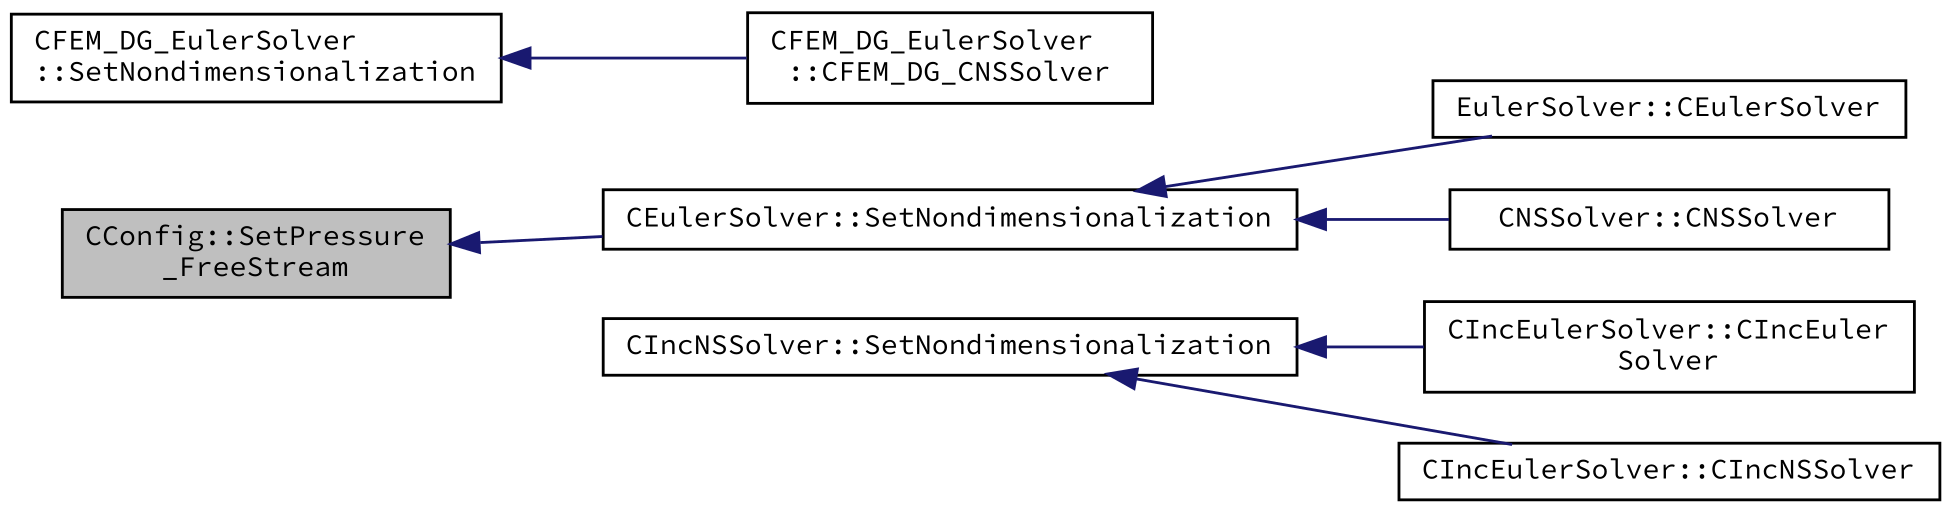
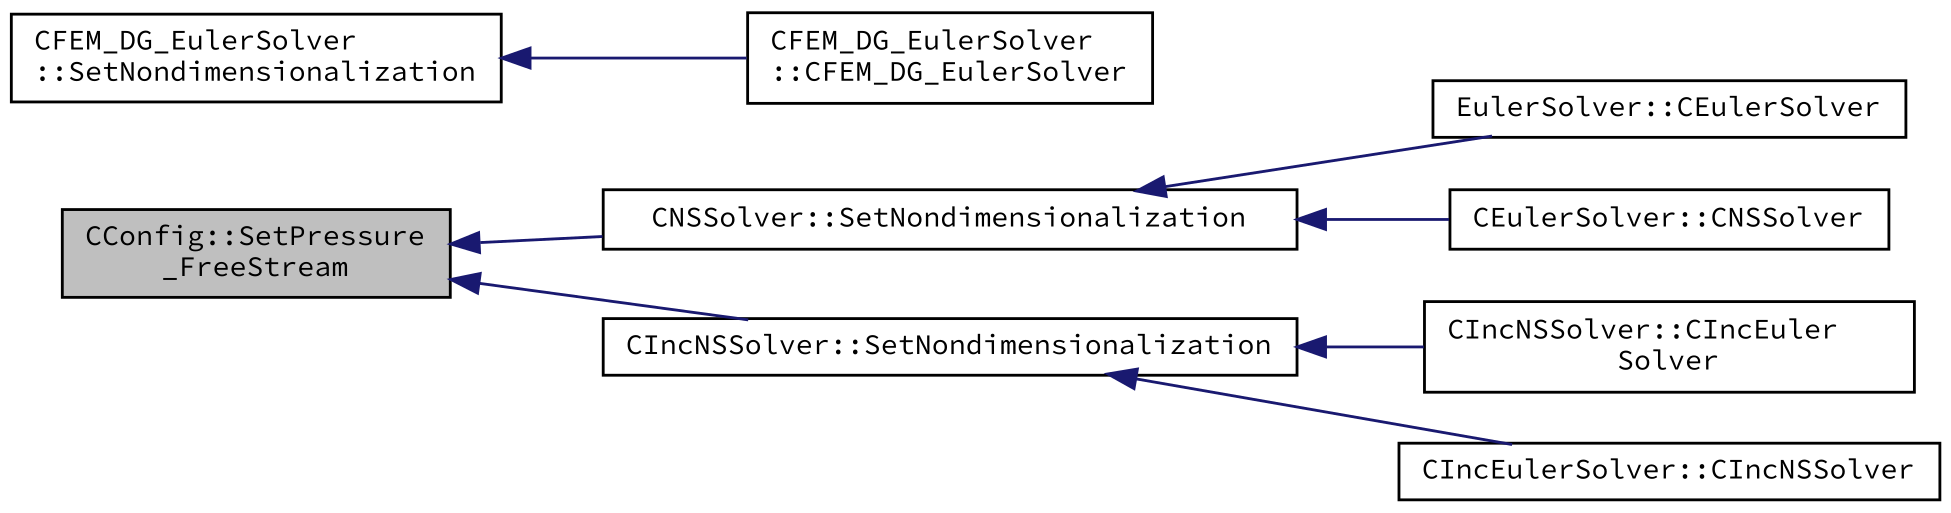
node "CFEM_DG_EulerSolver ::CFEM_DG_CNSSolver": label "CFEM_DG_EulerSolver ::CFEM_DG_CNSSolver" -> "CFEM_DG_EulerSolver ::CFEM_DG_EulerSolver"
node "CEulerSolver::SetNondimensionalization": label "CEulerSolver::SetNondimensionalization" -> "CNSSolver::SetNondimensionalization"
node "CNSSolver::CNSSolver": label "CNSSolver::CNSSolver" -> "CEulerSolver::CNSSolver"
edge "CIncNSSolver::SetNondimensionalization" -> "CConfig::SetPressure _FreeStream": added
node "CIncEulerSolver::CIncEuler Solver": label "CIncEulerSolver::CIncEuler Solver" -> "CIncNSSolver::CIncEuler Solver"
